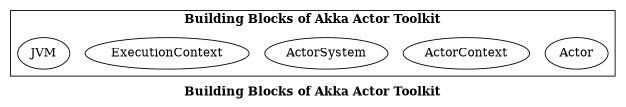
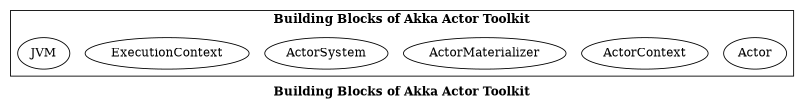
node "ActorMaterializer": added
